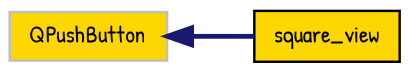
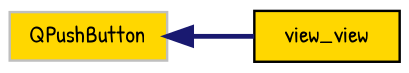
node "square_view": label "square_view" -> "view_view"
